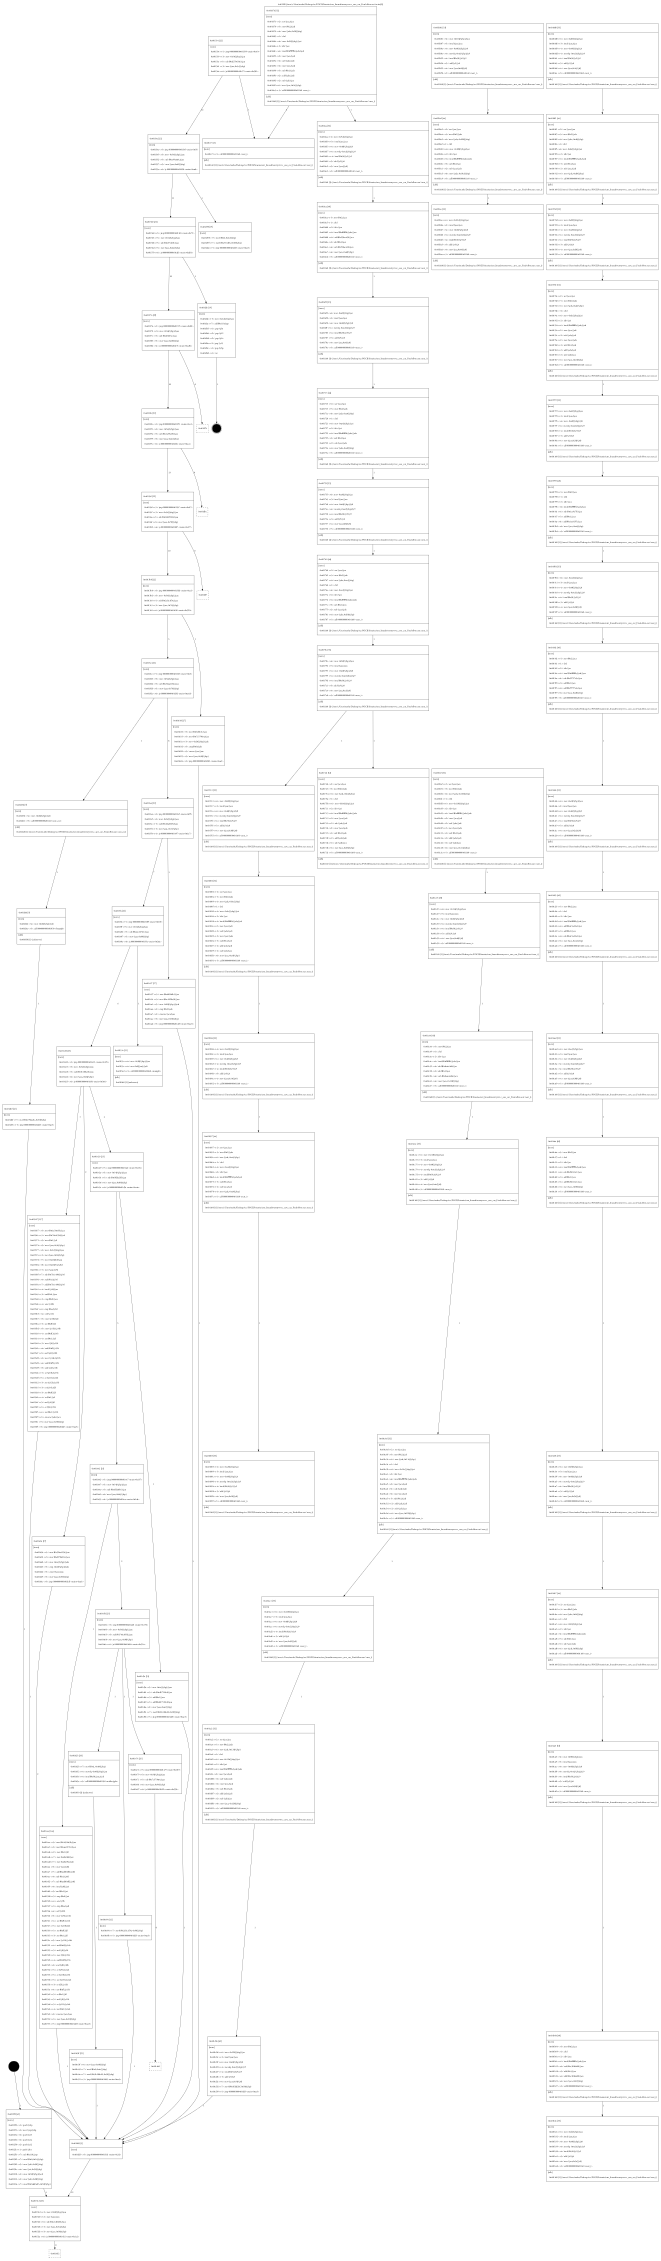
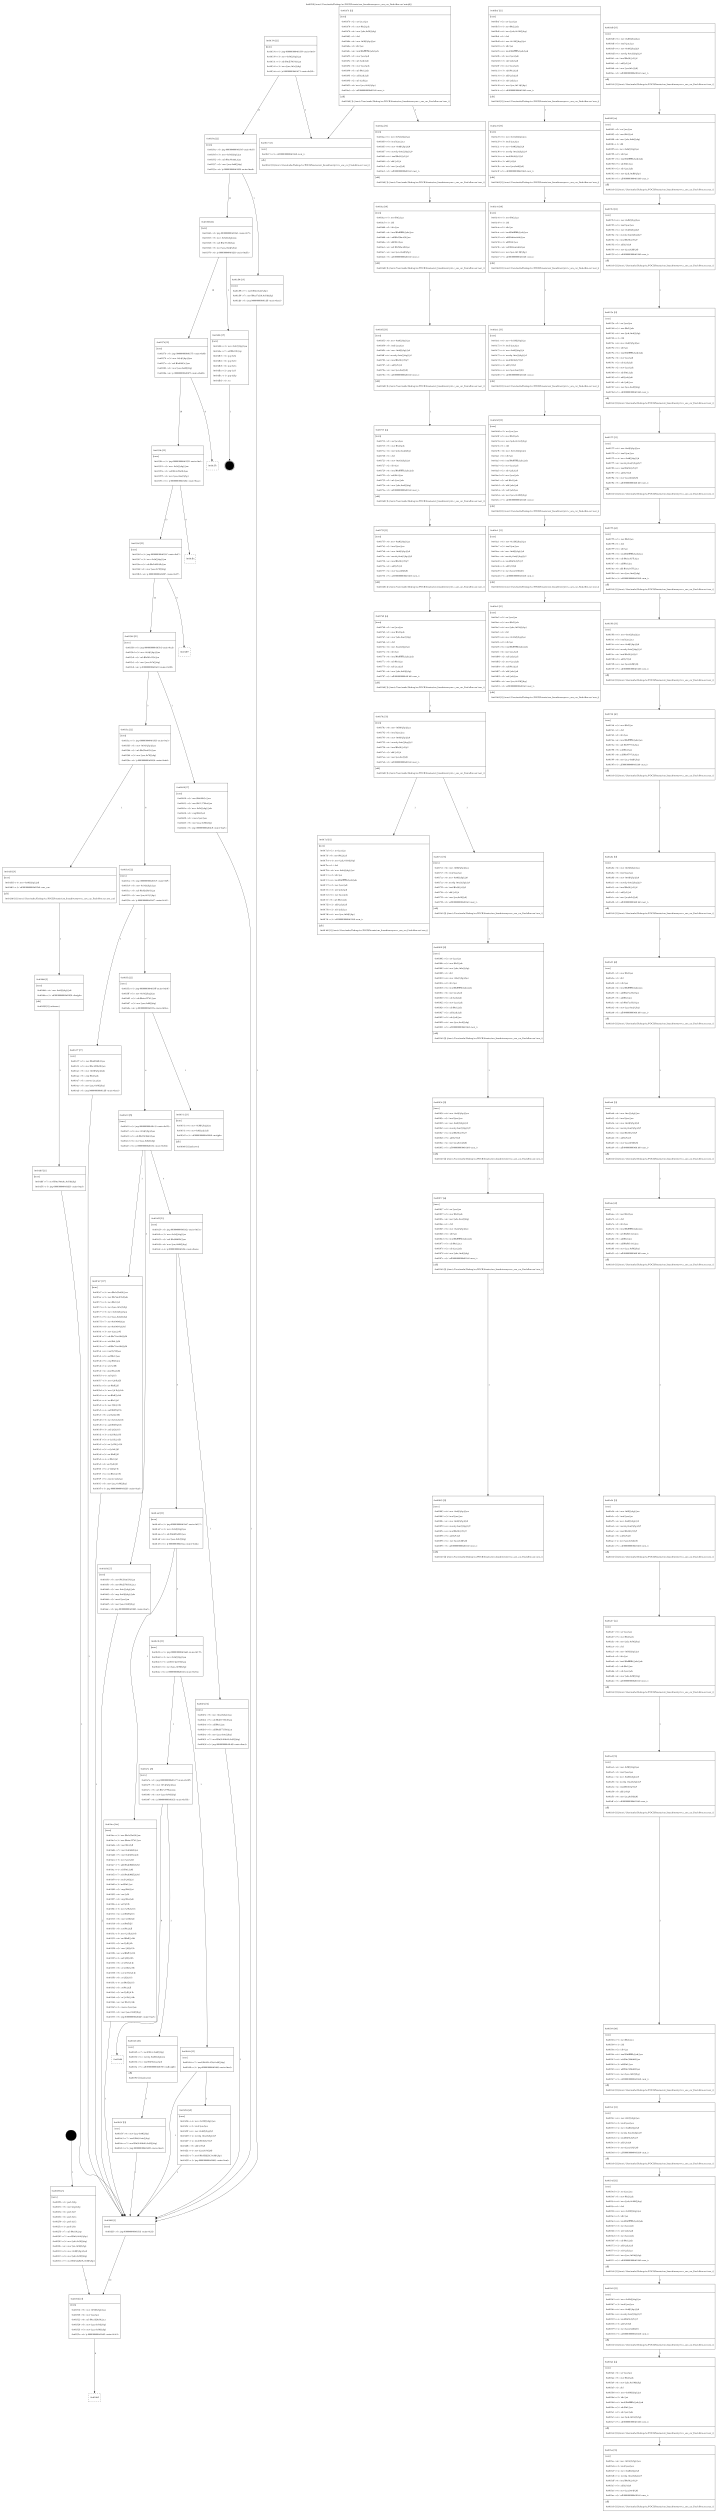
edge "0x401d98 [19]" -> "0x401dd5 [5]": added, label "1"
edge "0x40145b [25]" -> "0x40162b [20]": now "0x401474 [25]" -> "0x40162b [20]"
edge "0x401ce2 [52]" -> "0x401d16 [40]": now "0x401604 [12]" -> "0x401d16 [40]"
node "0x401b4d [52]": added
